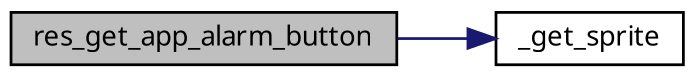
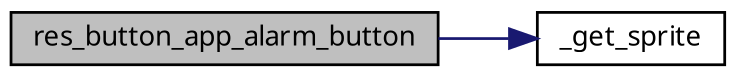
node "res_get_app_alarm_button": label "res_get_app_alarm_button" -> "res_button_app_alarm_button"
